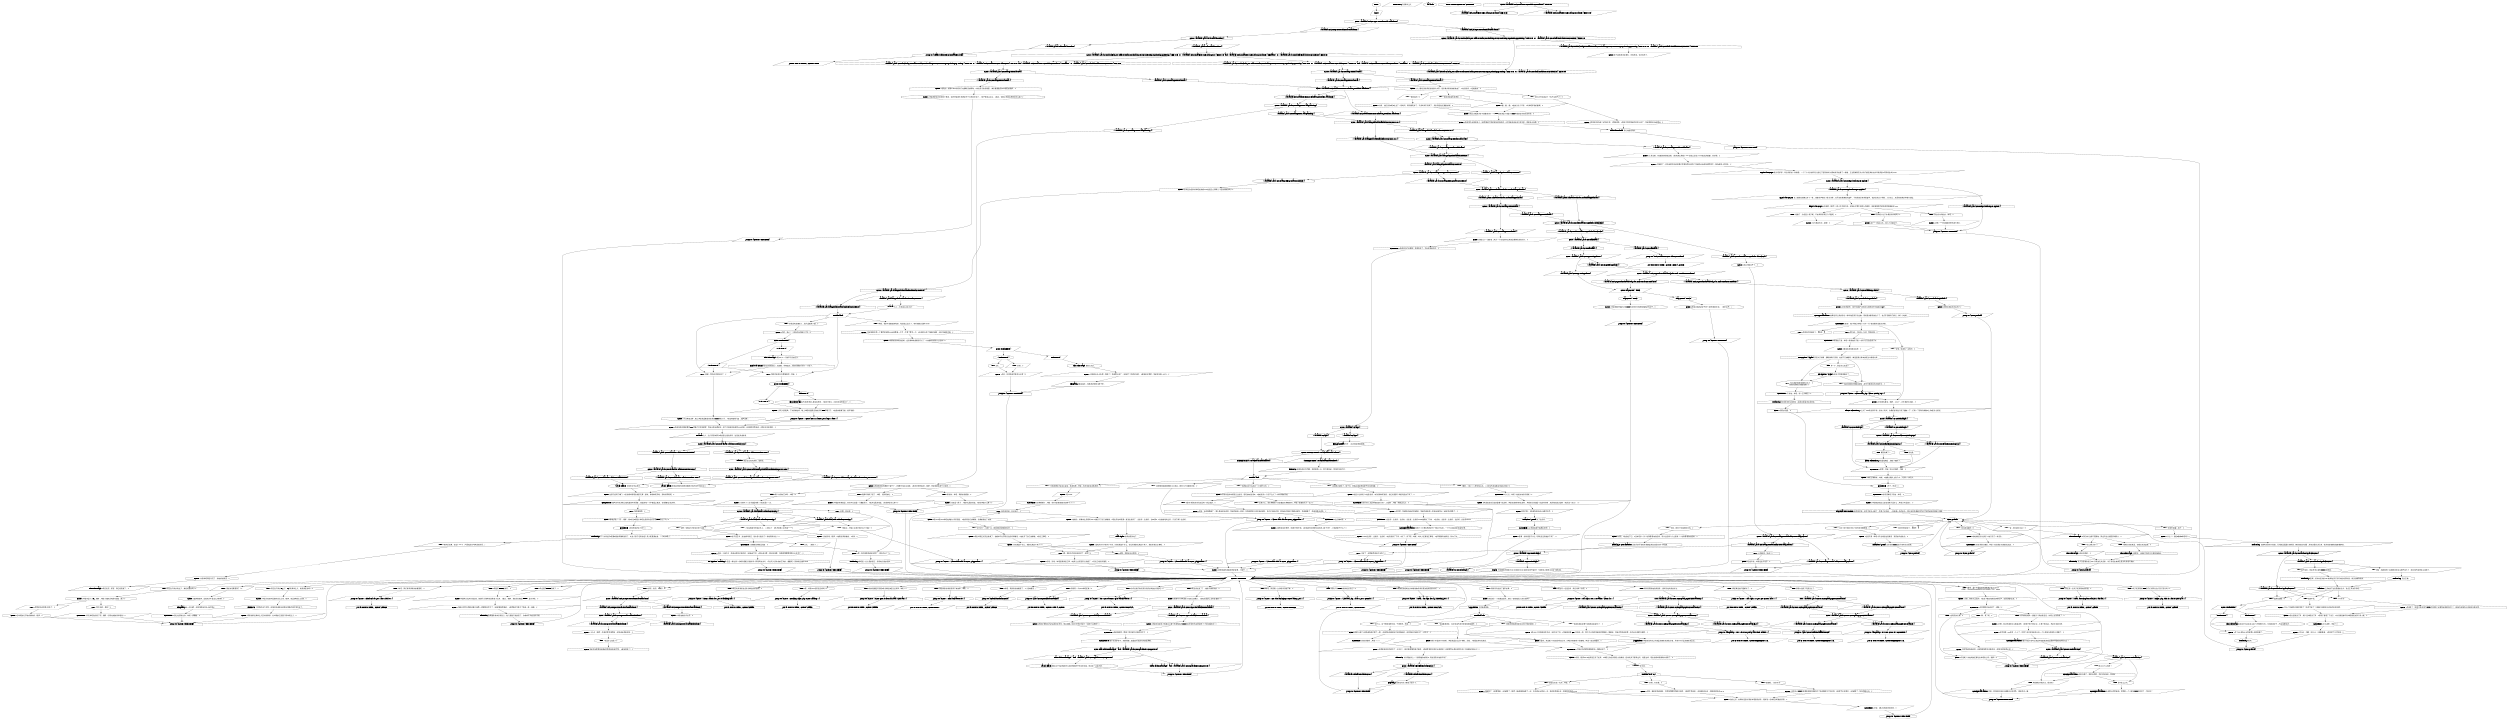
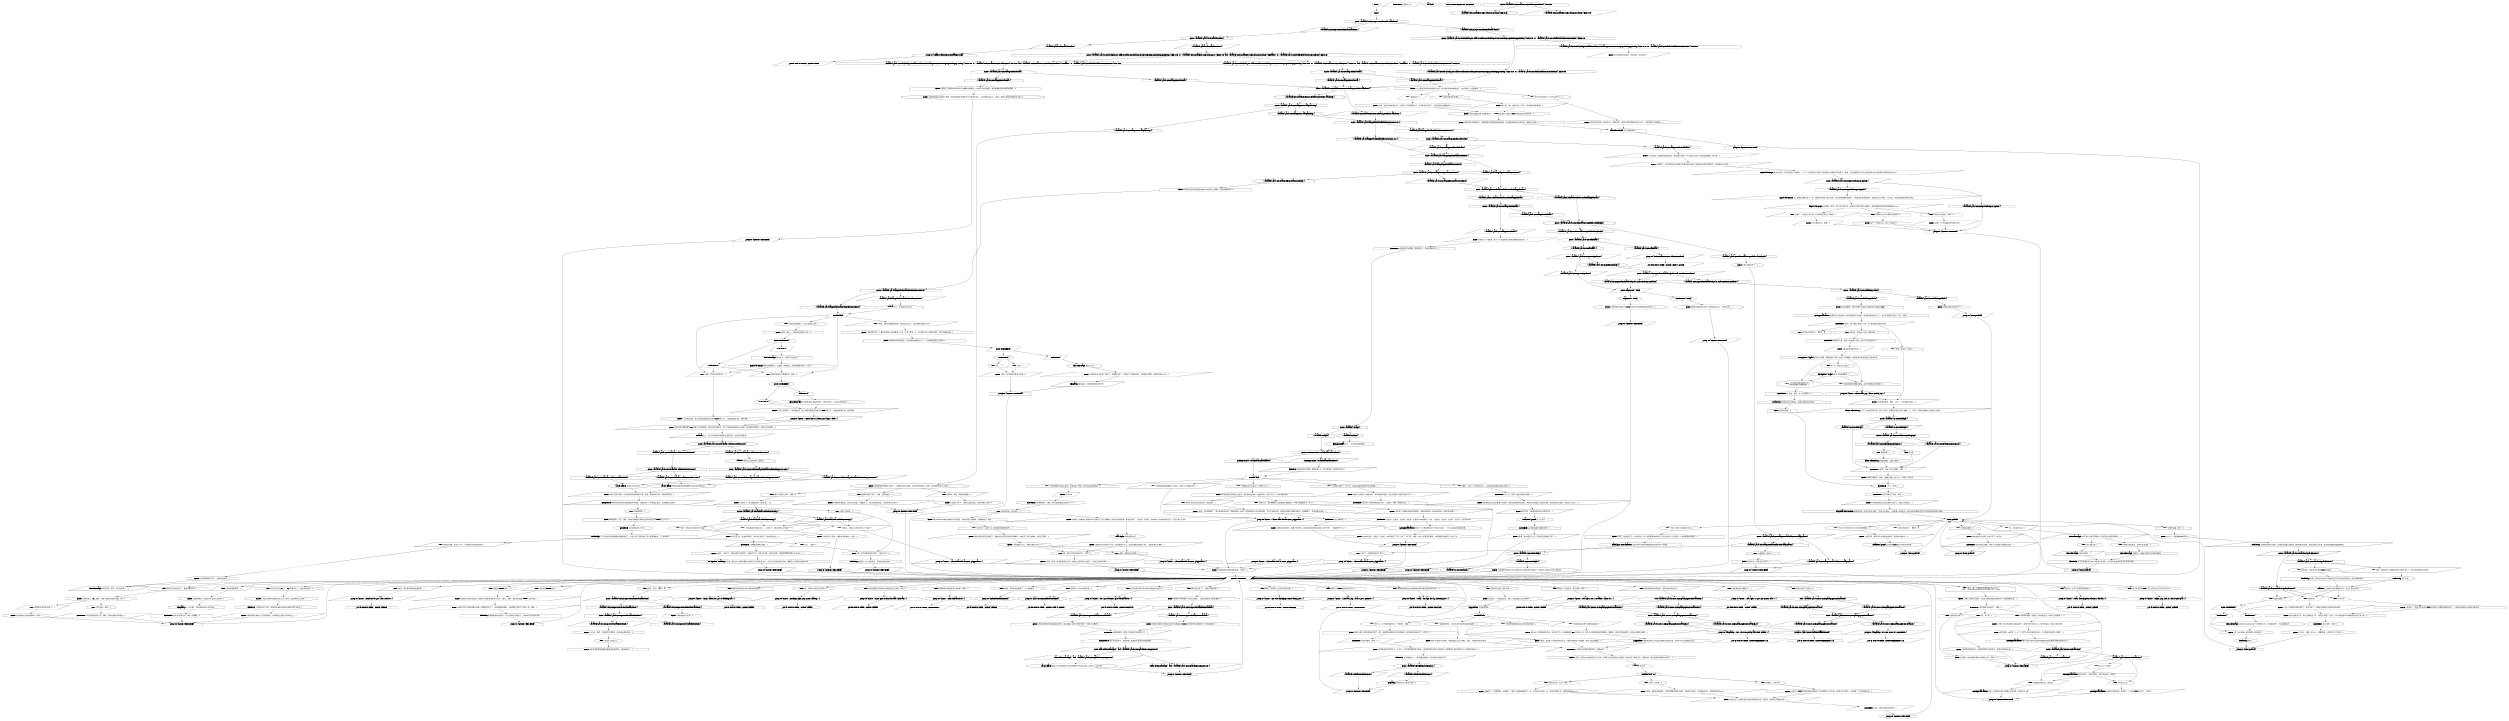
node "!(DayCount() == 3)": label "!(DayCount() == 3)" -> "!(IsKimHere() == 3)"
edge "Cuno: “咳……咳……坤诺他妈的才没有窒息。”他抓着自己的喉咙，仿佛被扼住了似的。" -> "You: “掐死你活该，反动份子。”": reversed
edge "CUNO MAIN HUB" -> "You: “我想再跟你谈谈那具尸体的事，坤诺。”": now "CUNO MAIN HUB" -> "Kim Kitsuragi: “我们走吧，警官。我已经受够了。”"
